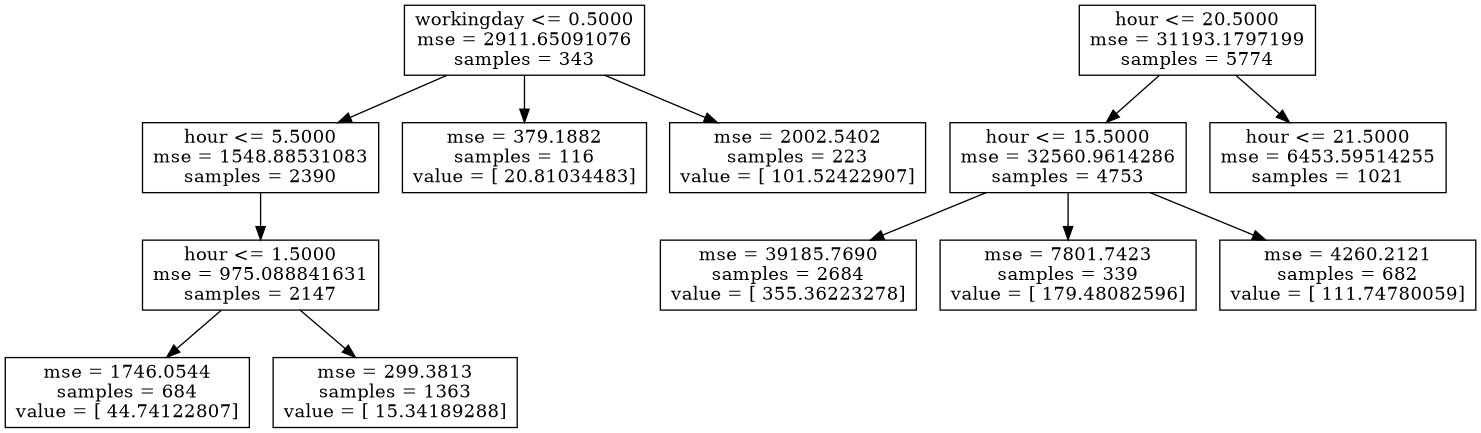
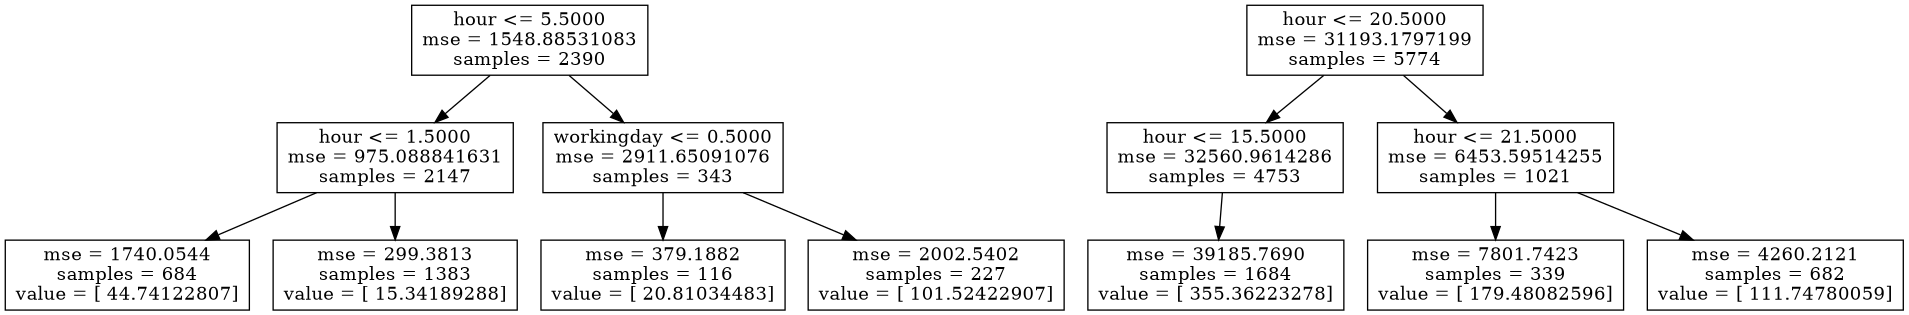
edge "workingday <= 0.5000 mse = 2911.65091076 samples = 343" -> "hour <= 5.5000 mse = 1548.88531083 samples = 2390": reversed
node "mse = 2002.5402 samples = 223 value = [ 101.52422907]": label "mse = 2002.5402 samples = 223 value = [ 101.52422907]" -> "mse = 2002.5402 samples = 227 value = [ 101.52422907]"
edge "hour <= 15.5000 mse = 32560.9614286 samples = 4753" -> "mse = 7801.7423 samples = 339 value = [ 179.48082596]": now "hour <= 21.5000 mse = 6453.59514255 samples = 1021" -> "mse = 7801.7423 samples = 339 value = [ 179.48082596]"
edge "hour <= 15.5000 mse = 32560.9614286 samples = 4753" -> "mse = 4260.2121 samples = 682 value = [ 111.74780059]": now "hour <= 21.5000 mse = 6453.59514255 samples = 1021" -> "mse = 4260.2121 samples = 682 value = [ 111.74780059]"
node "mse = 39185.7690 samples = 2684 value = [ 355.36223278]": label "mse = 39185.7690 samples = 2684 value = [ 355.36223278]" -> "mse = 39185.7690 samples = 1684 value = [ 355.36223278]"
node "mse = 1746.0544 samples = 684 value = [ 44.74122807]": label "mse = 1746.0544 samples = 684 value = [ 44.74122807]" -> "mse = 1740.0544 samples = 684 value = [ 44.74122807]"
node "mse = 299.3813 samples = 1363 value = [ 15.34189288]": label "mse = 299.3813 samples = 1363 value = [ 15.34189288]" -> "mse = 299.3813 samples = 1383 value = [ 15.34189288]"
